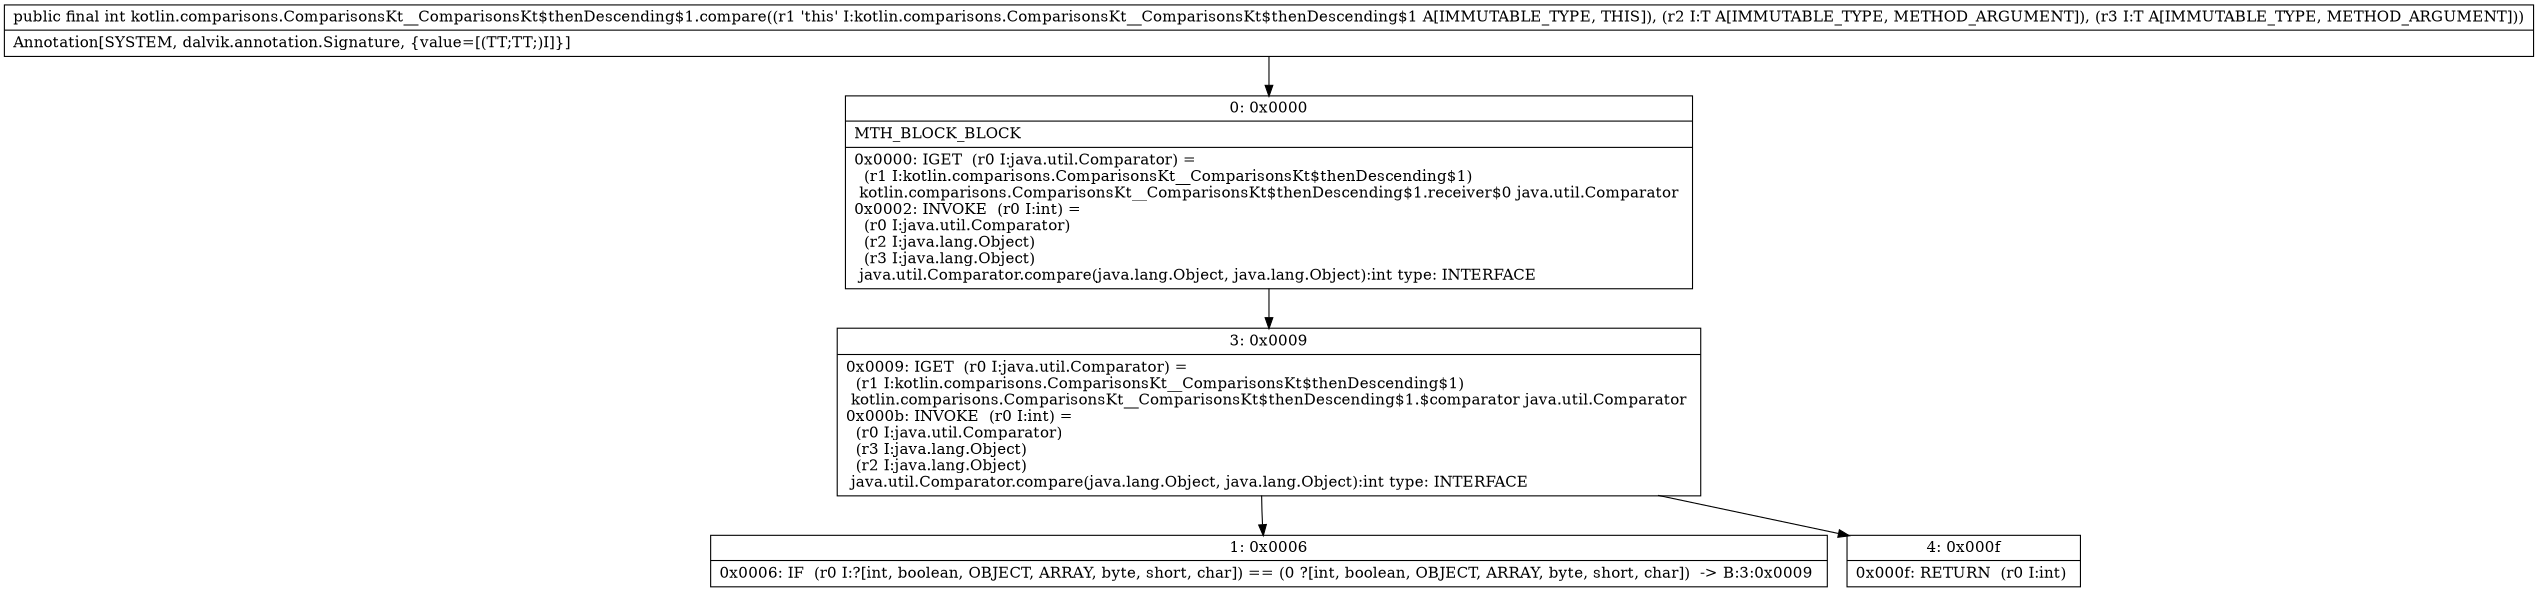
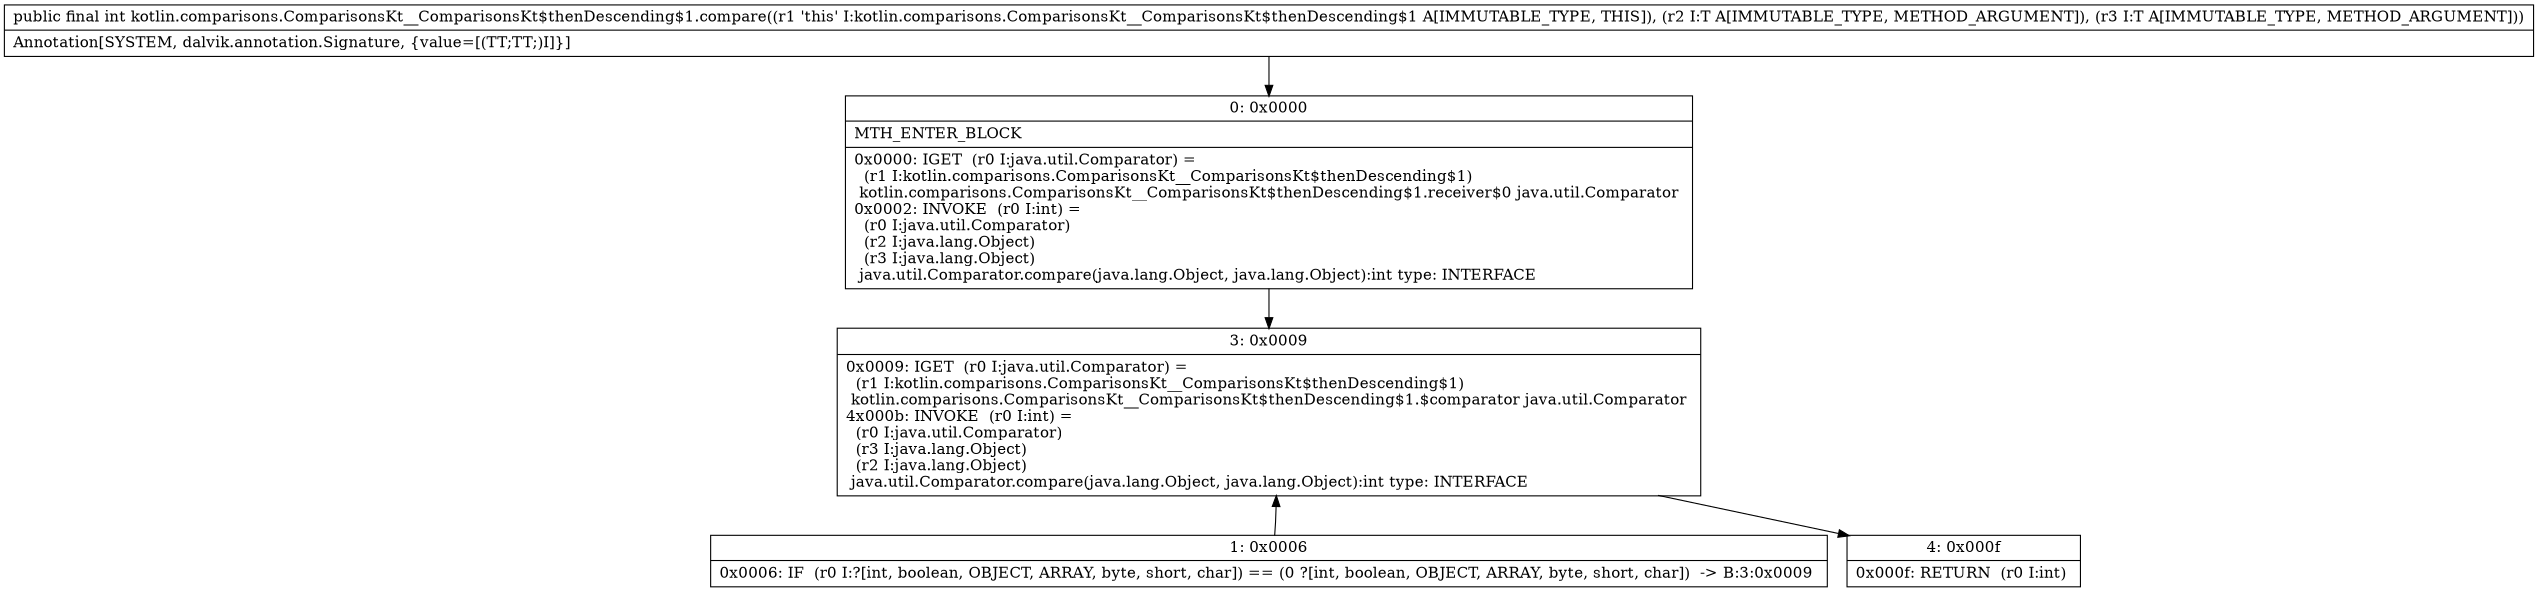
node "0: 0x0000": text "MTH_BLOCK_BLOCK" -> "MTH_ENTER_BLOCK"
node "3: 0x0009": text "0x000b: INVOKE  (r0 I:int) =" -> "4x000b: INVOKE  (r0 I:int) ="
edge "3: 0x0009" -> "1: 0x0006": reversed
